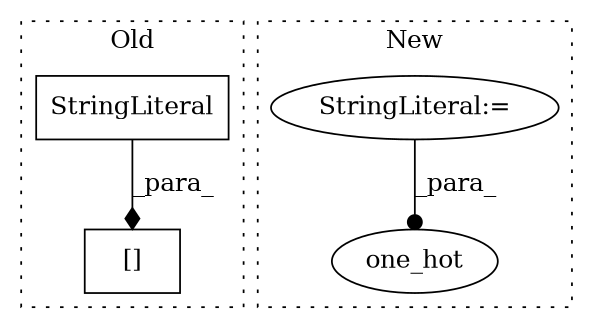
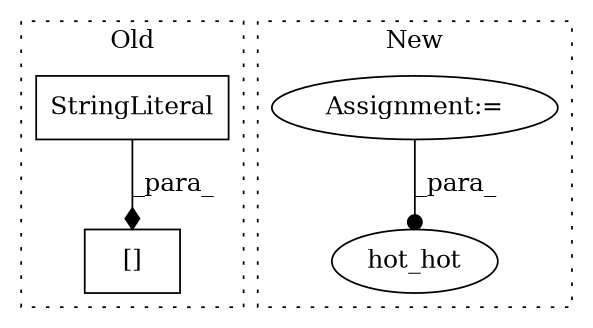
node "StringLiteral:=": label "StringLiteral:=" -> "Assignment:="
node "one_hot": label "one_hot" -> "hot_hot"
